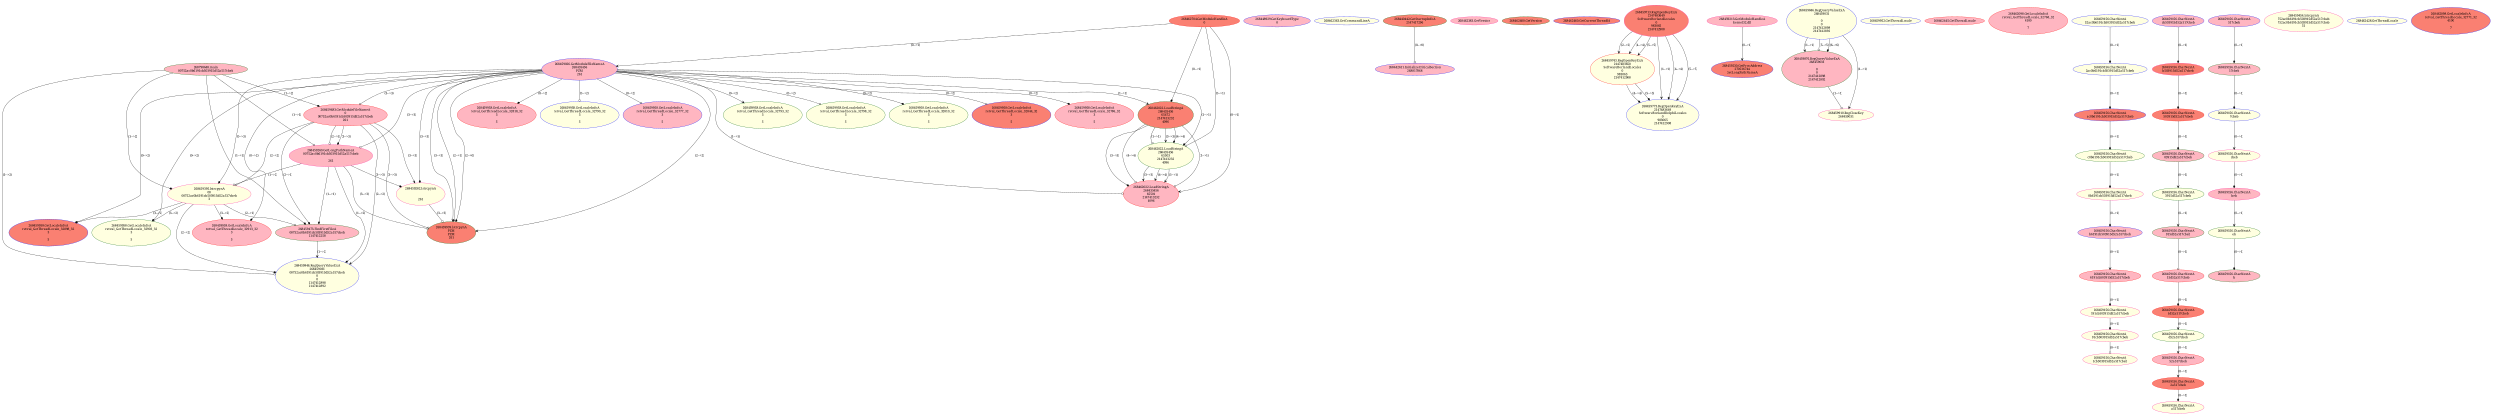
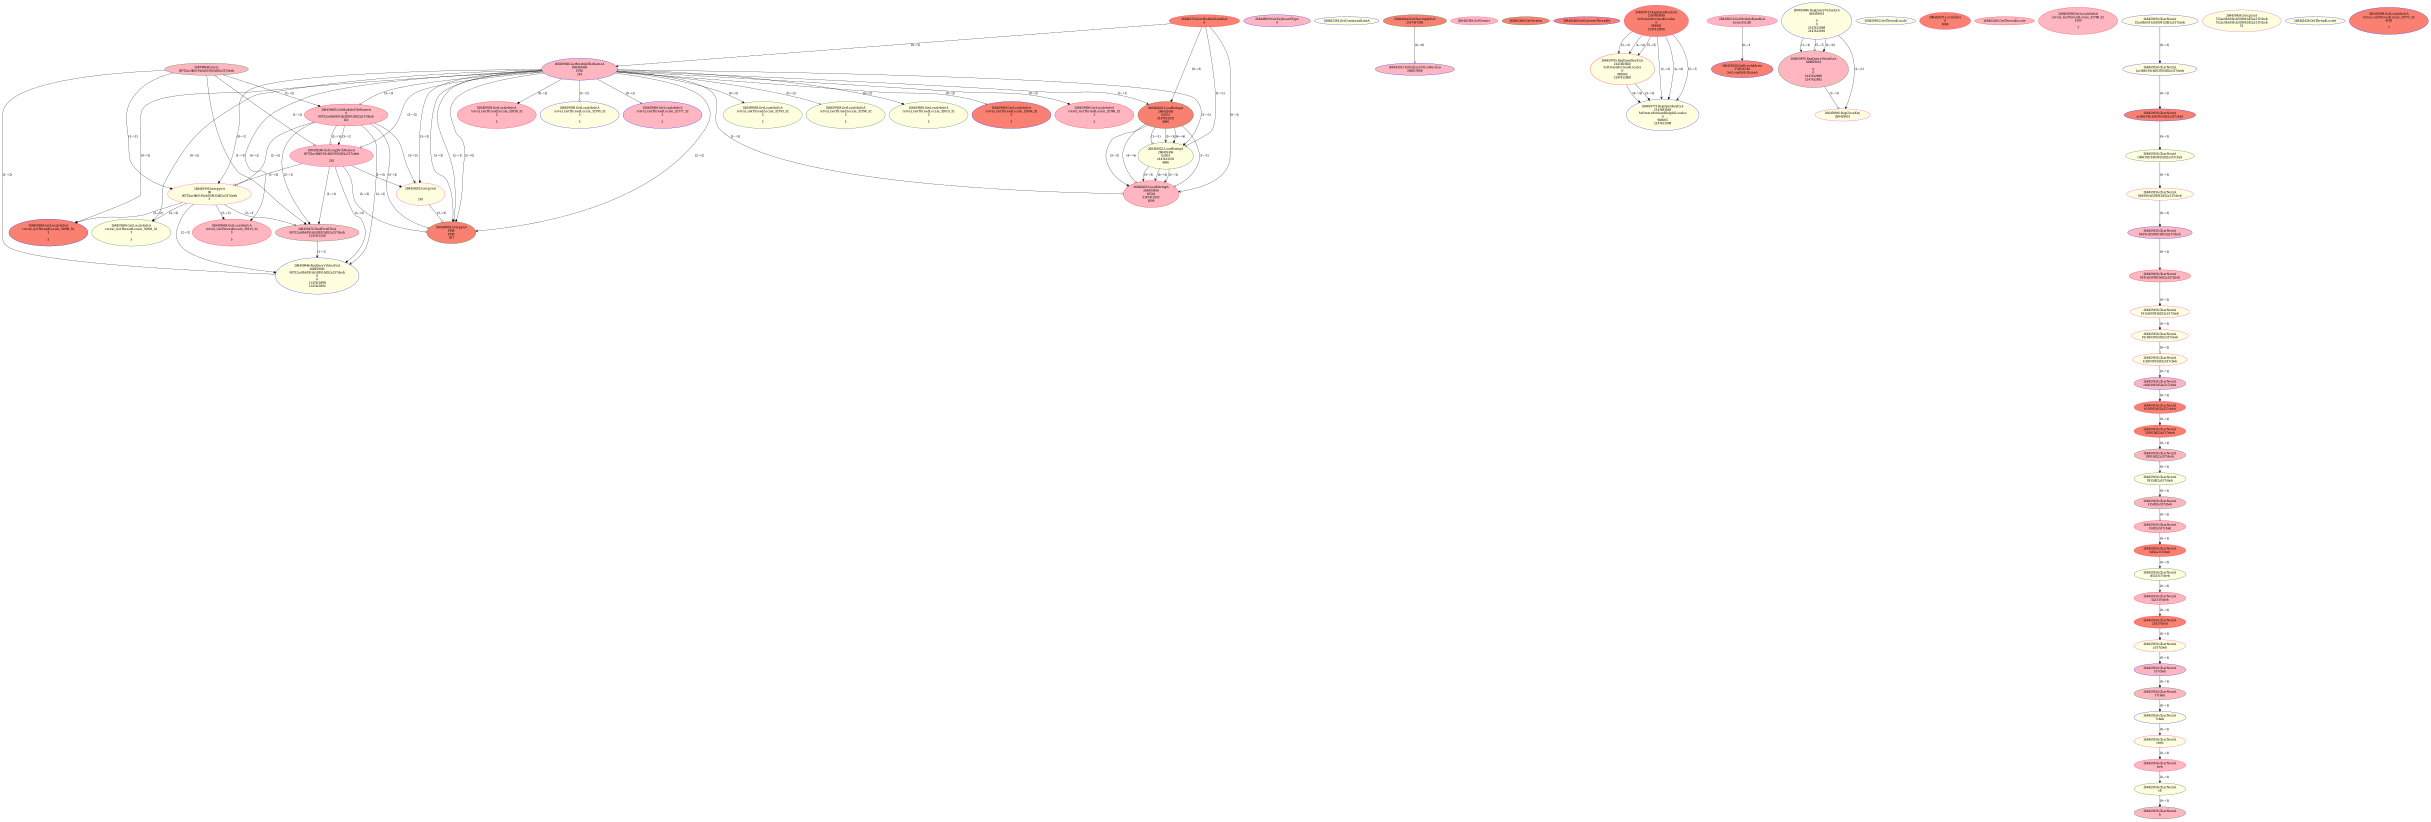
node "268442672.LocalAlloc 0 4088": added
edge "268459156.CharNextA 1cb503915d52a517cbeb" -> "268459156.CharNextA cb503915d52a517cbeb": added, label "(0-->1)"
edge "268459156.CharNextA a517cbeb" -> "268459156.CharNextA 517cbeb": added, label "(0-->1)"
